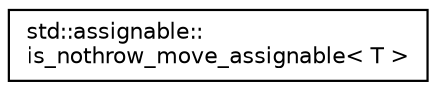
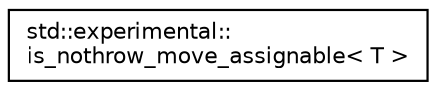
node "std::assignable:: is_nothrow_move_assignable< T >": label "std::assignable:: is_nothrow_move_assignable< T >" -> "std::experimental:: is_nothrow_move_assignable< T >"
